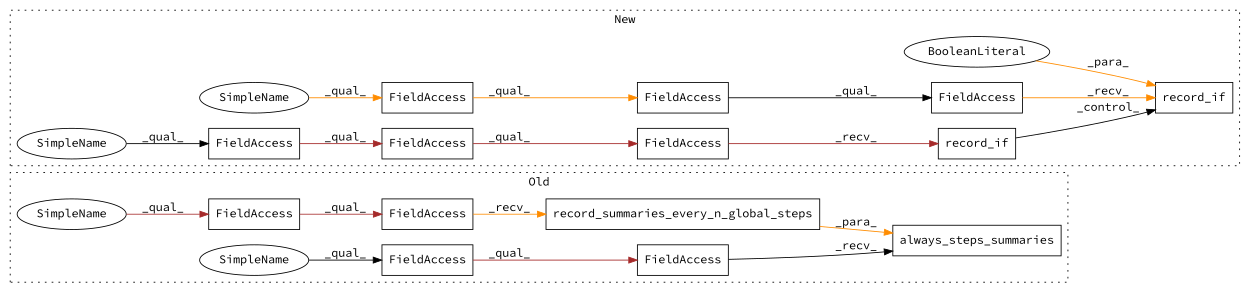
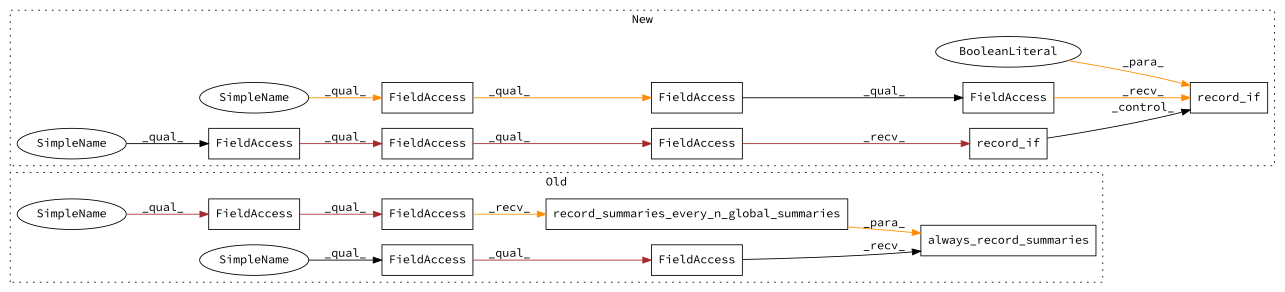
node "record_summaries_every_n_global_steps": label "record_summaries_every_n_global_steps" -> "record_summaries_every_n_global_summaries"
node "always_steps_summaries": label "always_steps_summaries" -> "always_record_summaries"
